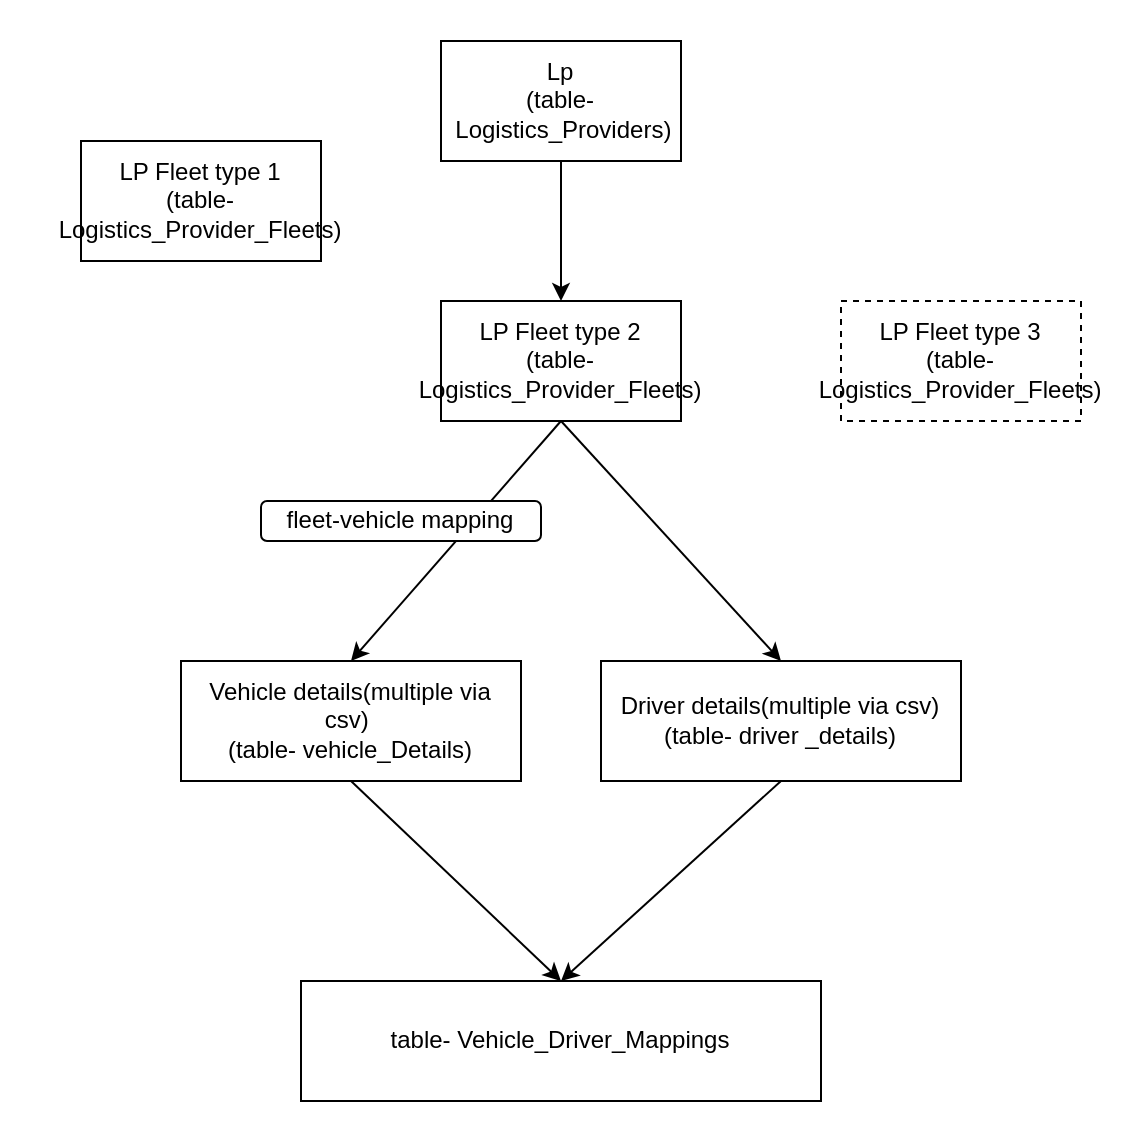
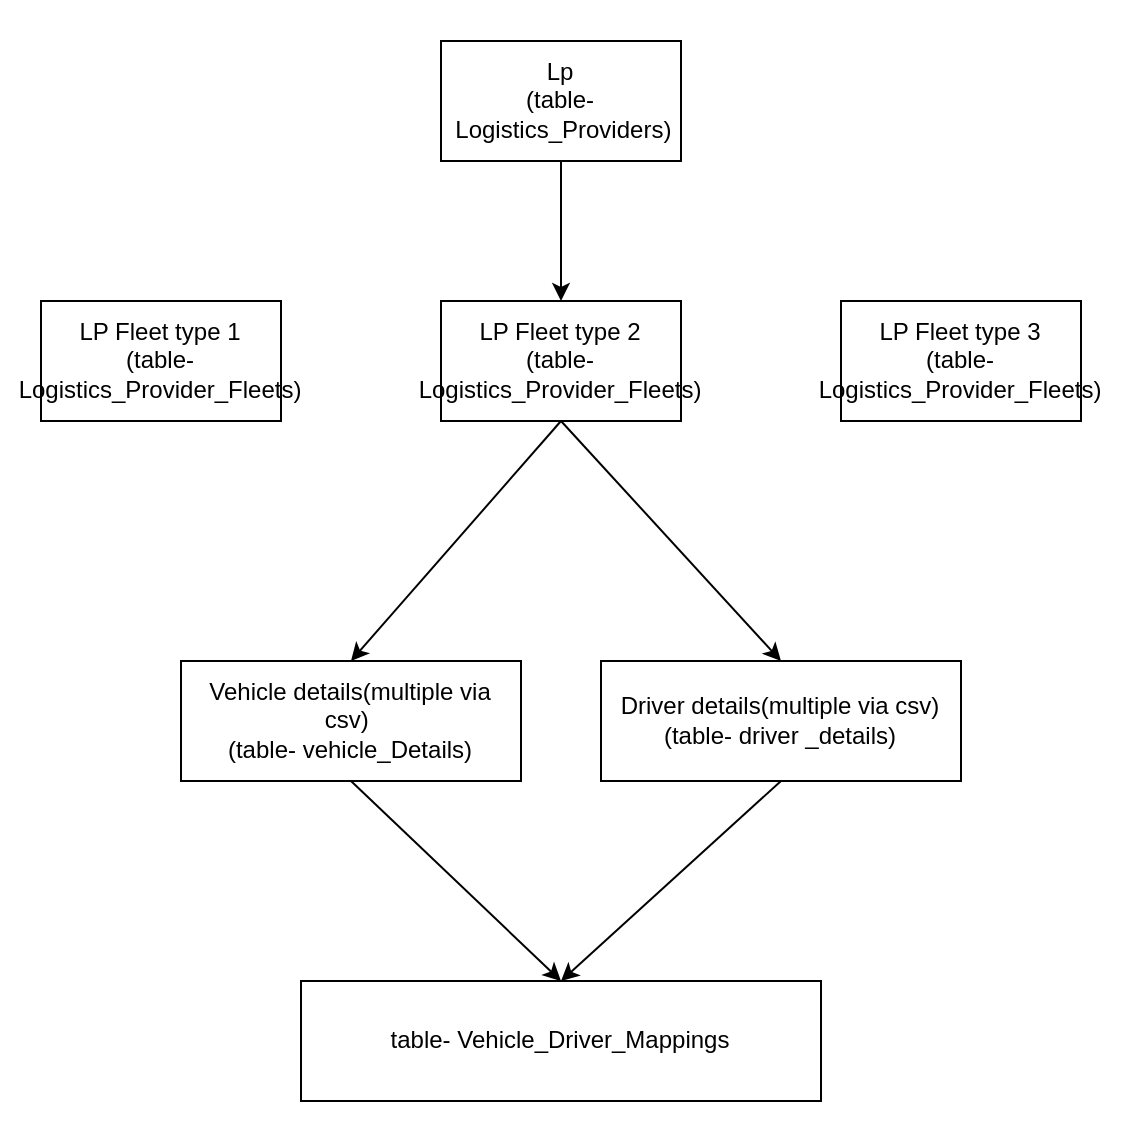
node "LP Fleet type 1 (table-Logistics_Provider_Fleets)": moved (201, 201) -> (161, 361)
node "LP Fleet type 3 (table-Logistics_Provider_Fleets)": style dashed -> solid
node "fleet-vehicle mapping": removed
